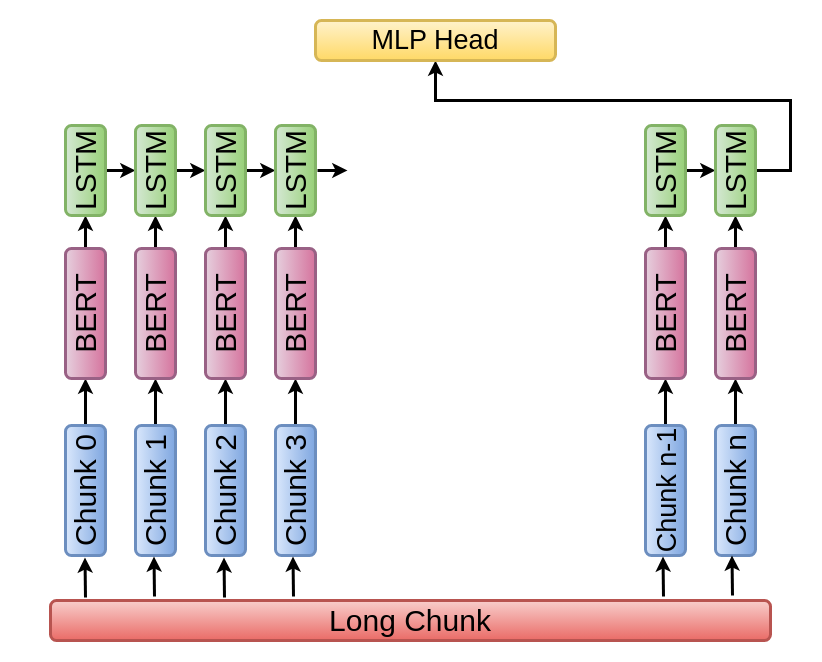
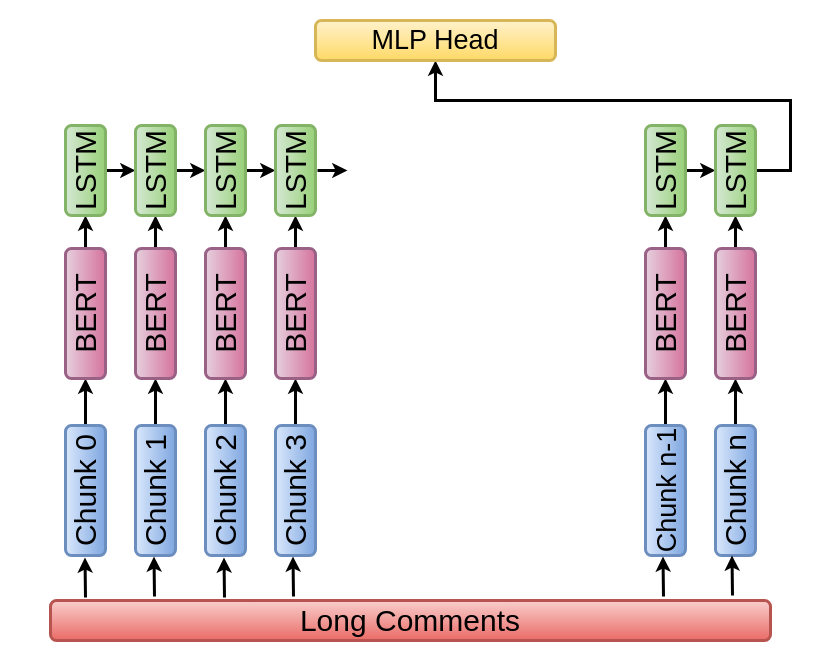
node "Long Chunk": label "Long Chunk" -> "Long Comments"
